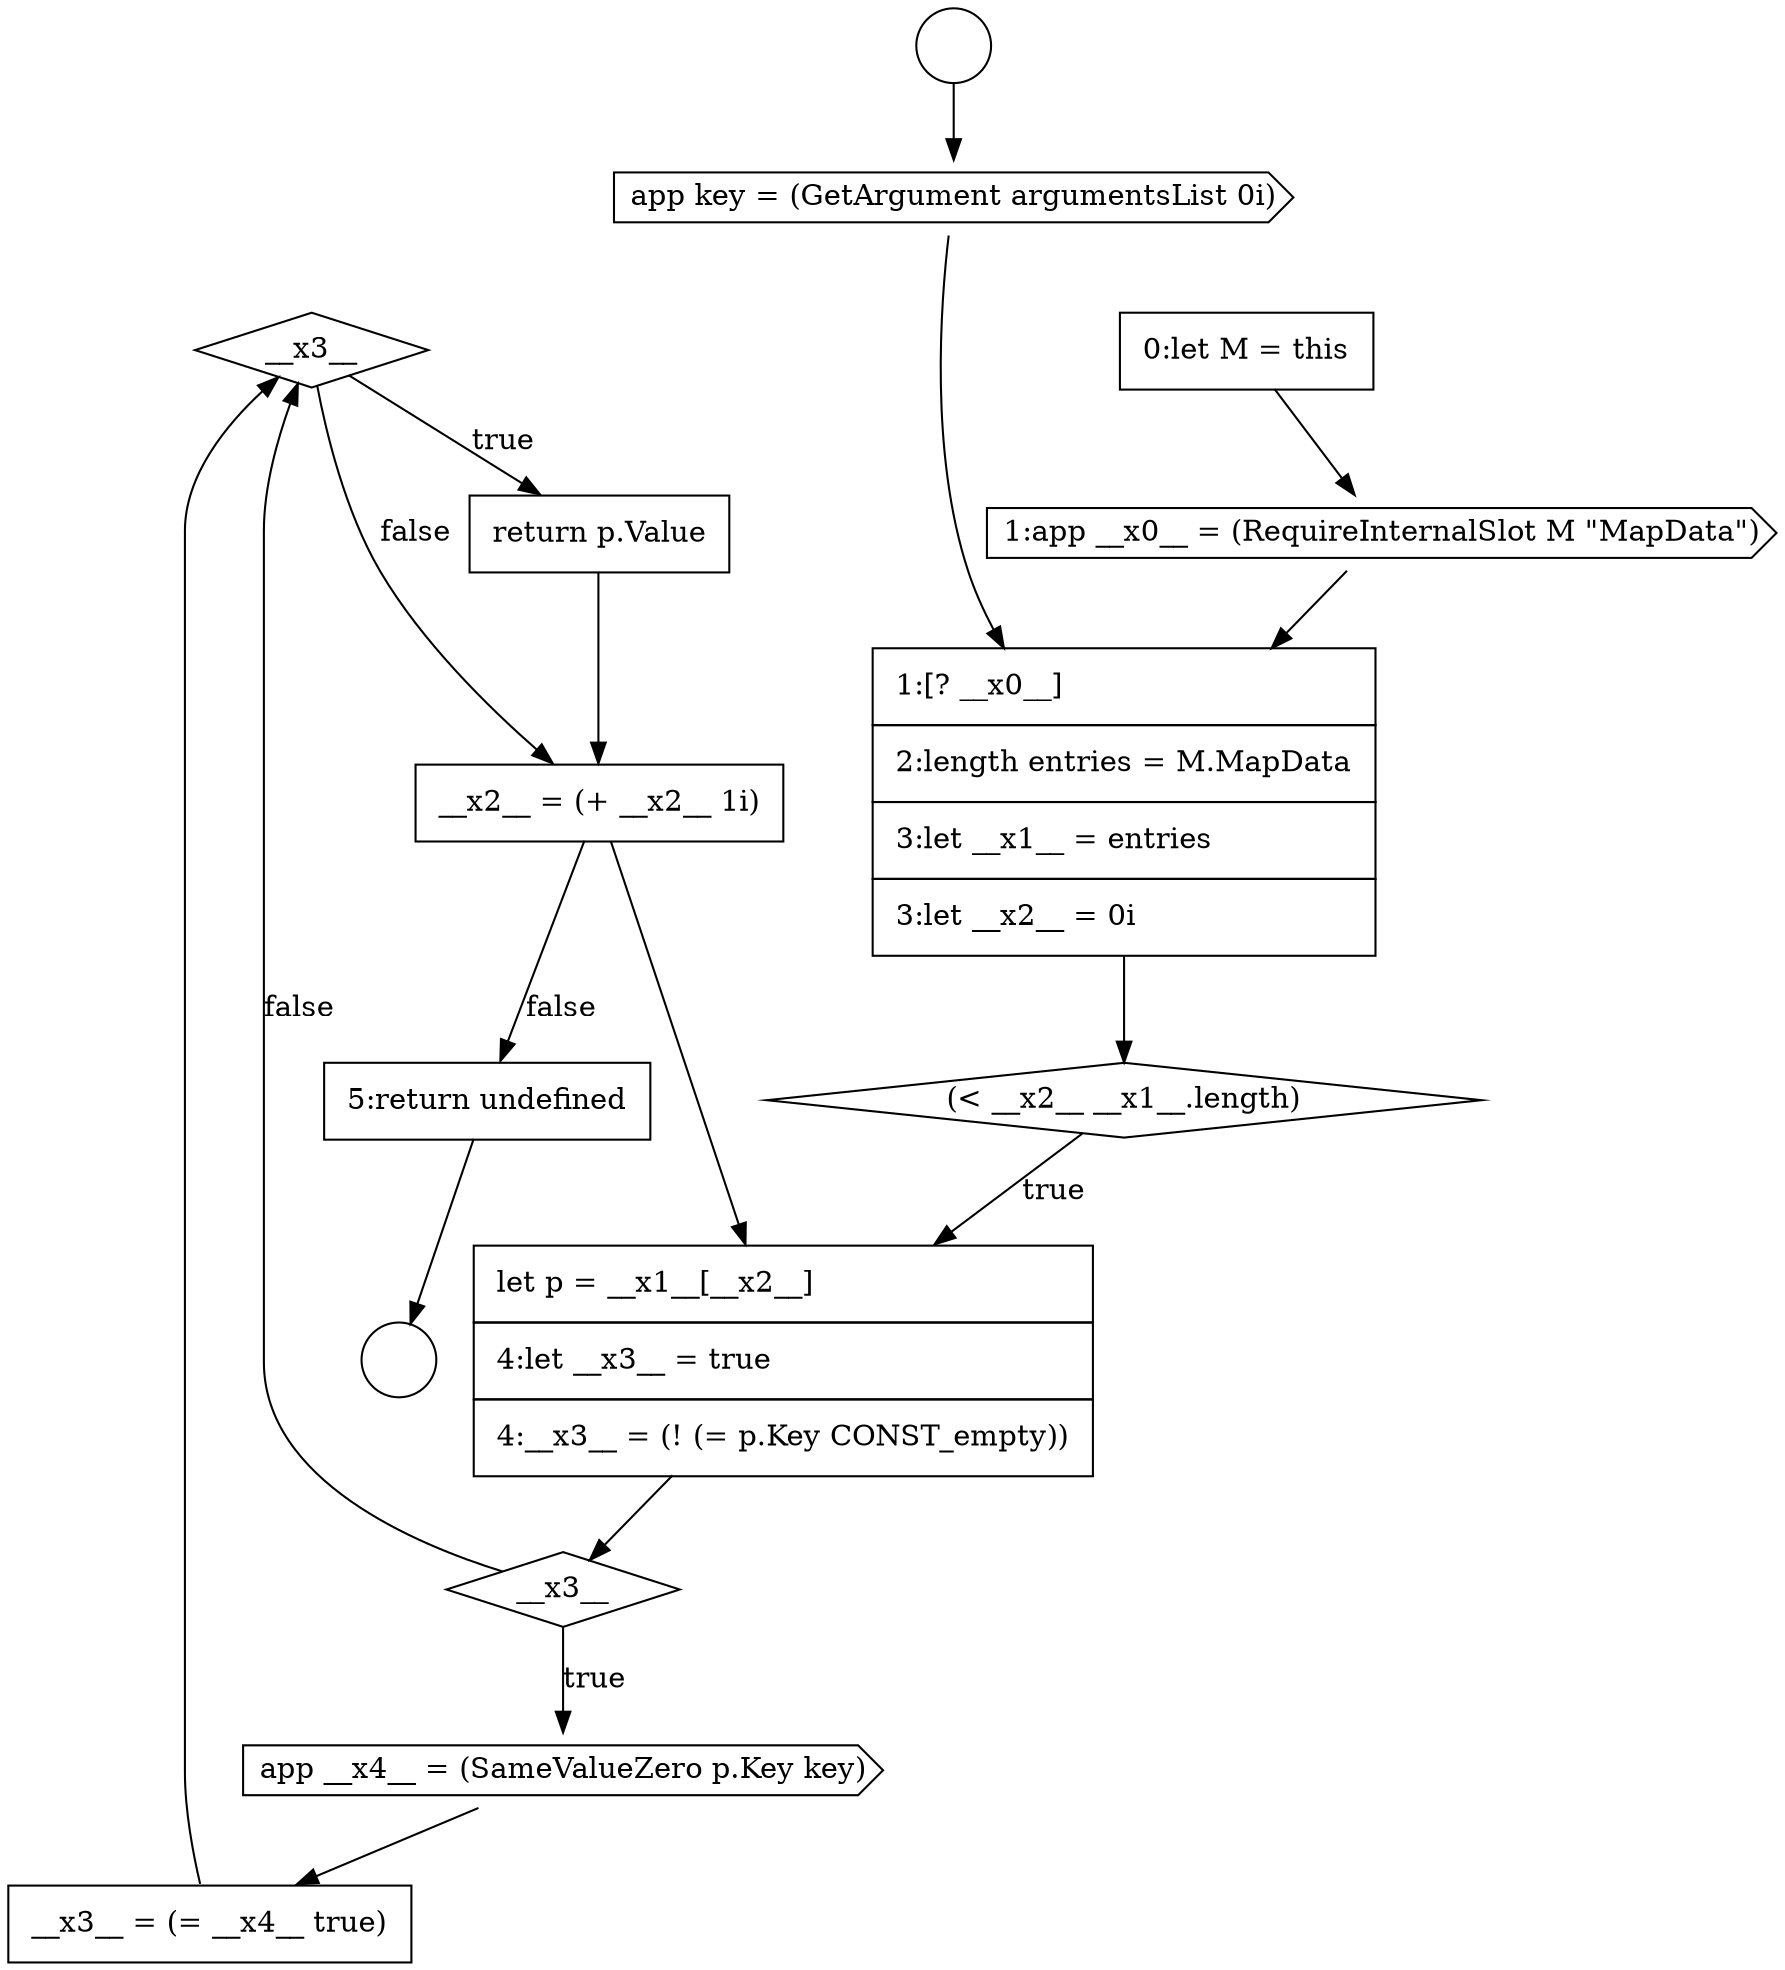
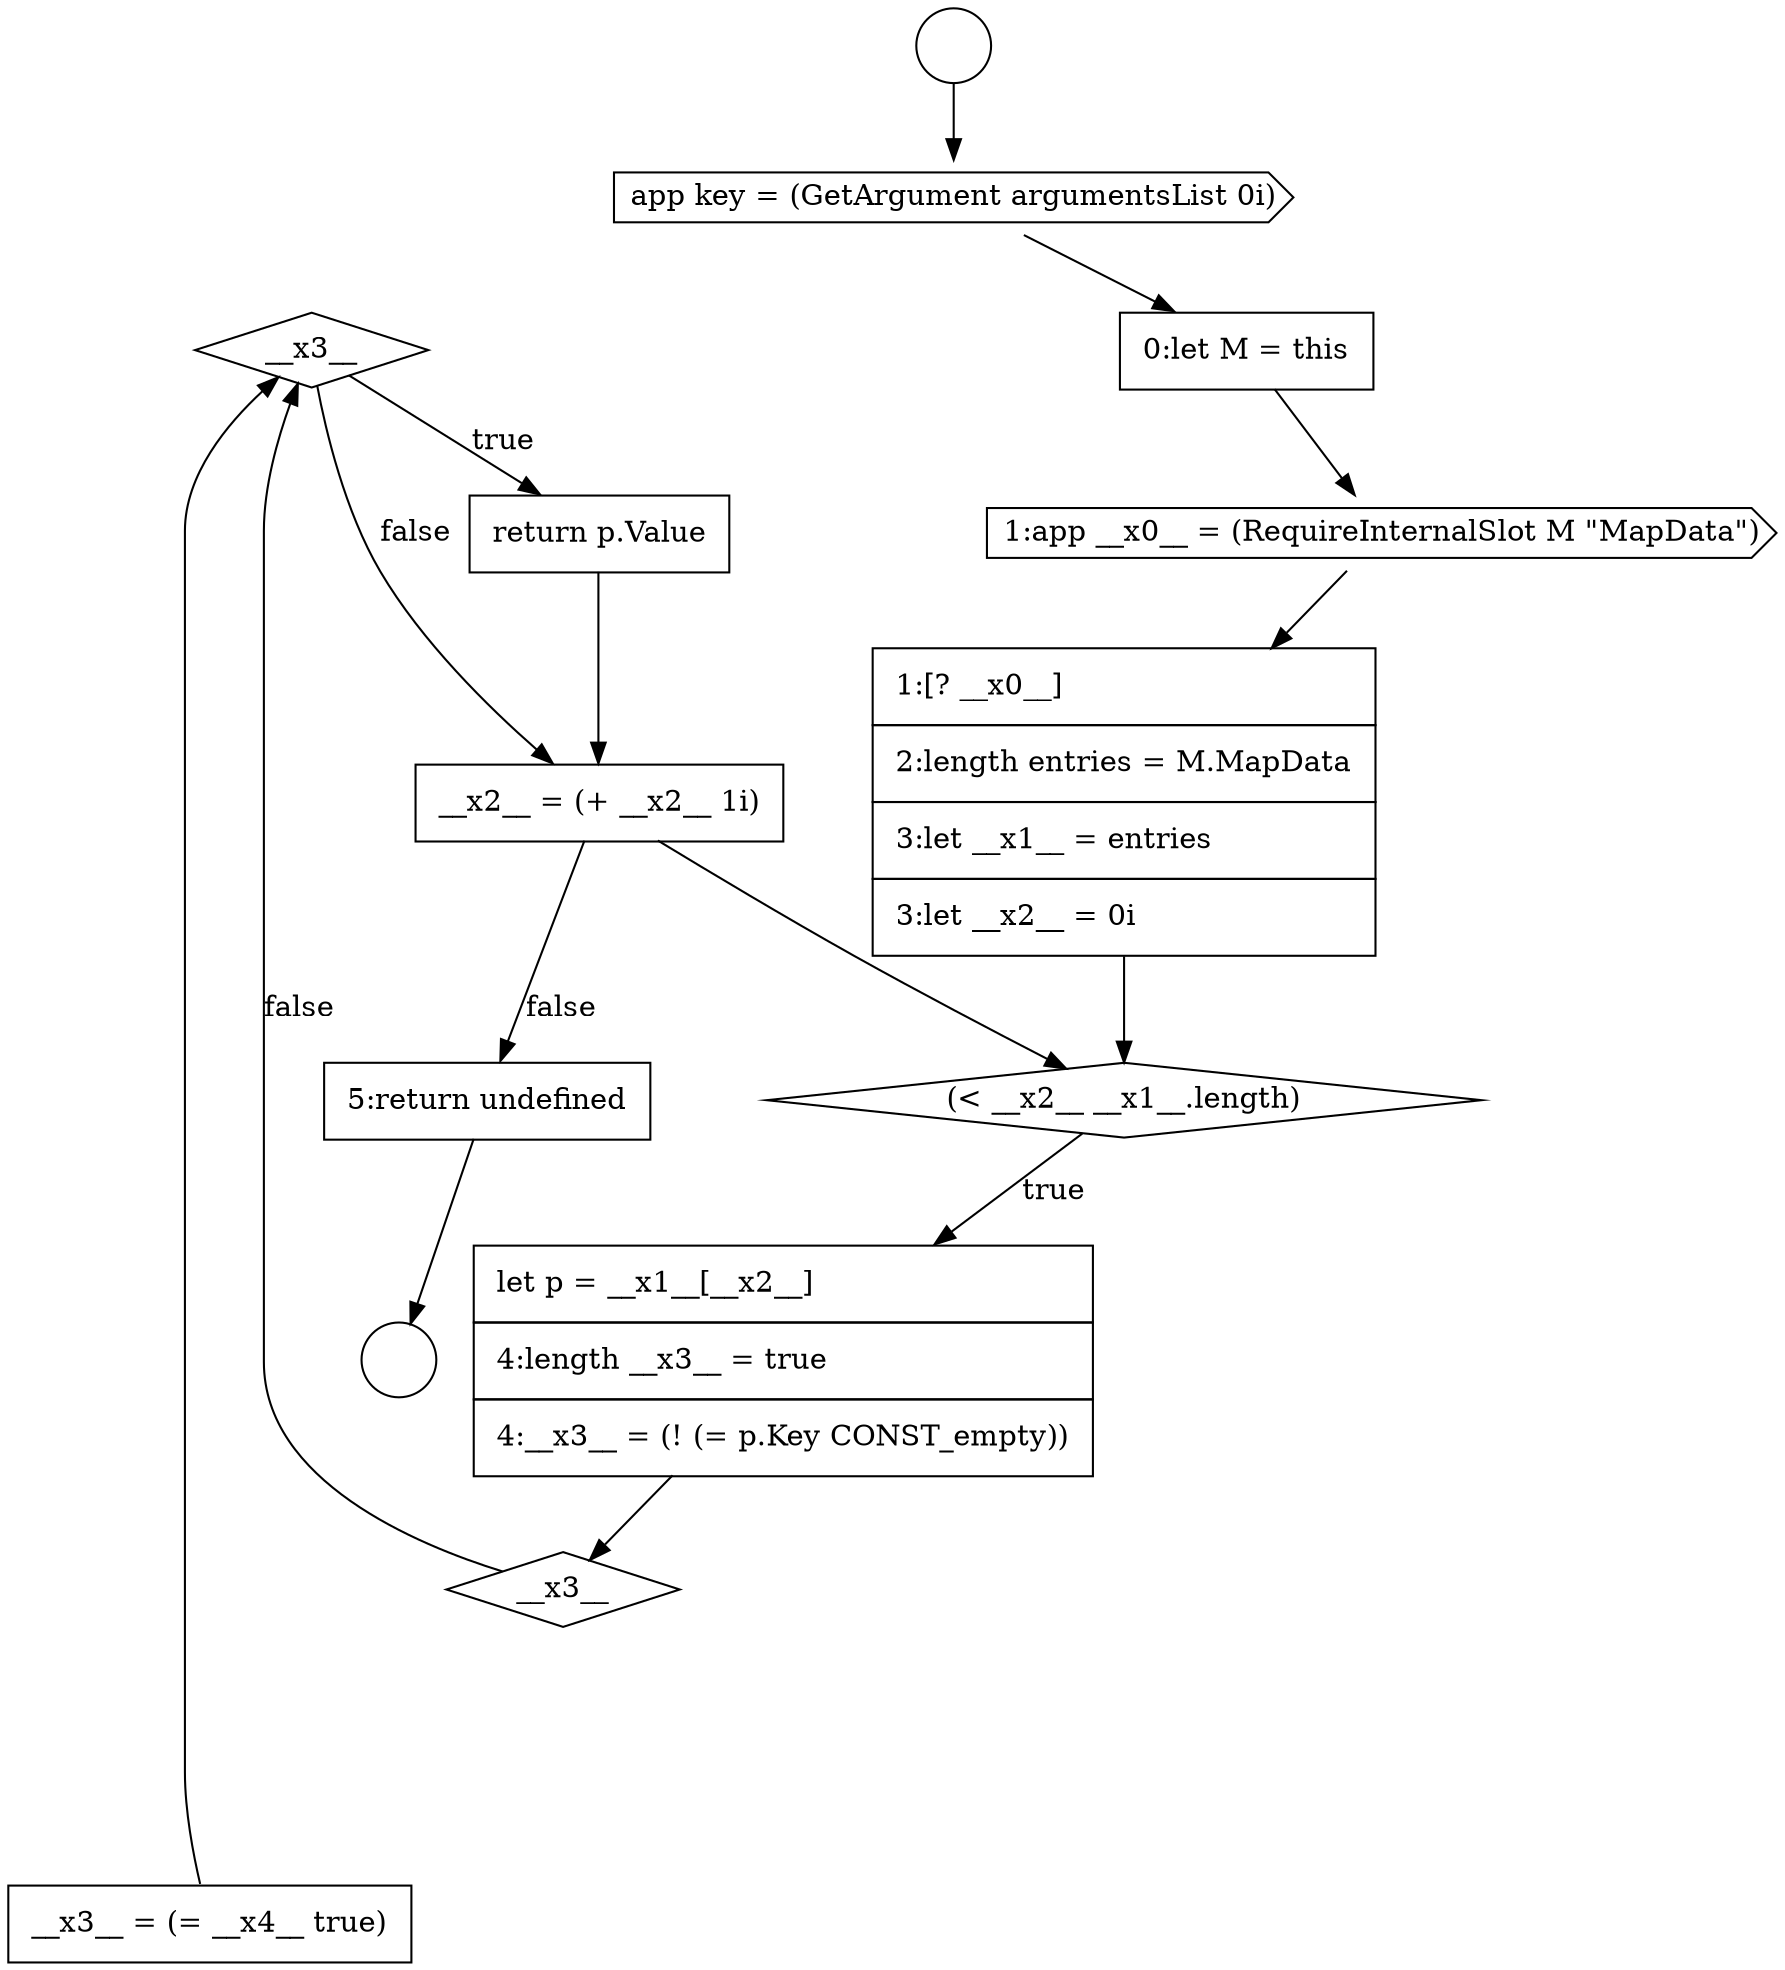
edge "app key = (GetArgument argumentsList 0i)" -> "1:[? __x0__]": now "app key = (GetArgument argumentsList 0i)" -> "0:let M = this"
edge "__x2__ = (+ __x2__ 1i)" -> "let p = __x1__[__x2__]": now "__x2__ = (+ __x2__ 1i)" -> "(< __x2__ __x1__.length)"
node "let p = __x1__[__x2__]": text "4:let __x3__ = true" -> "4:length __x3__ = true"
node "app __x4__ = (SameValueZero p.Key key)": removed
